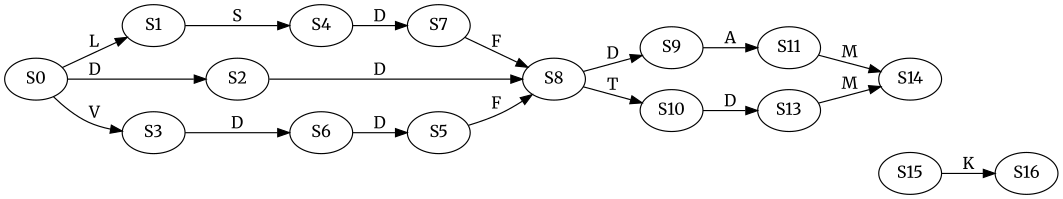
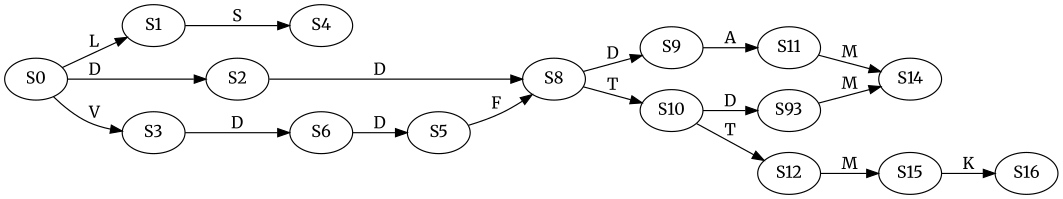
node "S7": removed
node "S13": label "S13" -> "S93"
node "S12": added
